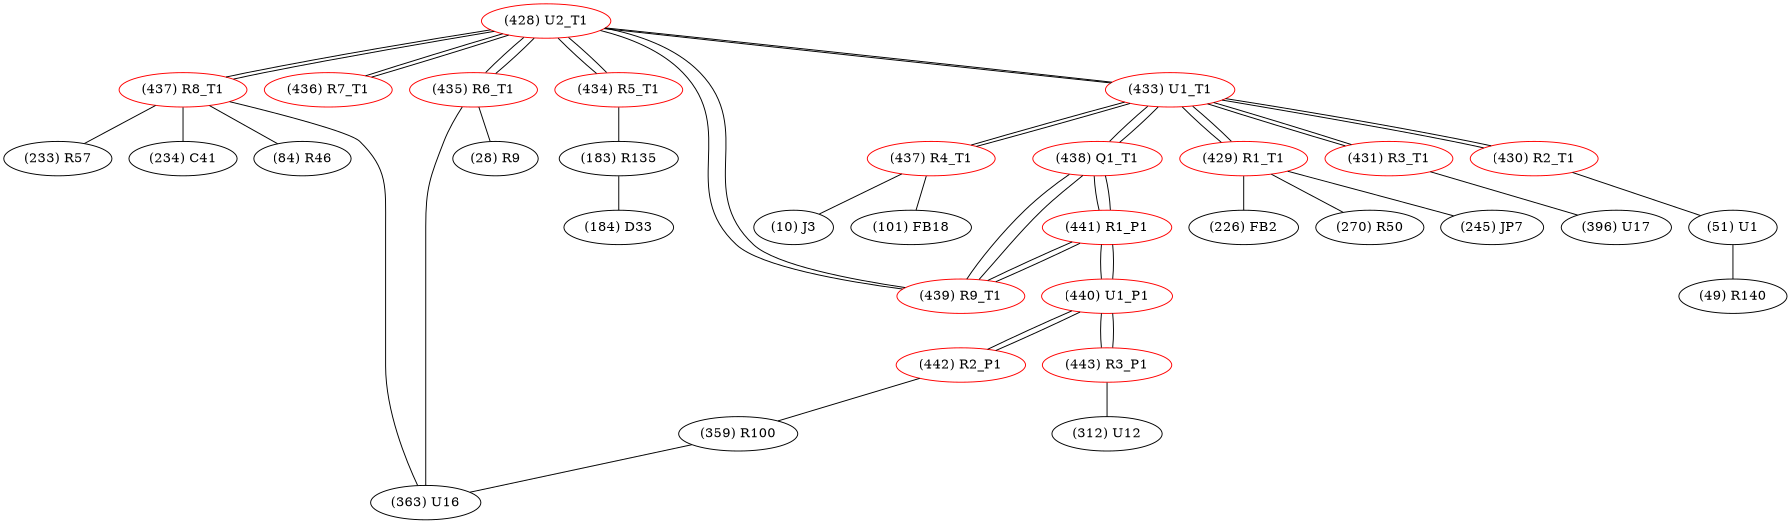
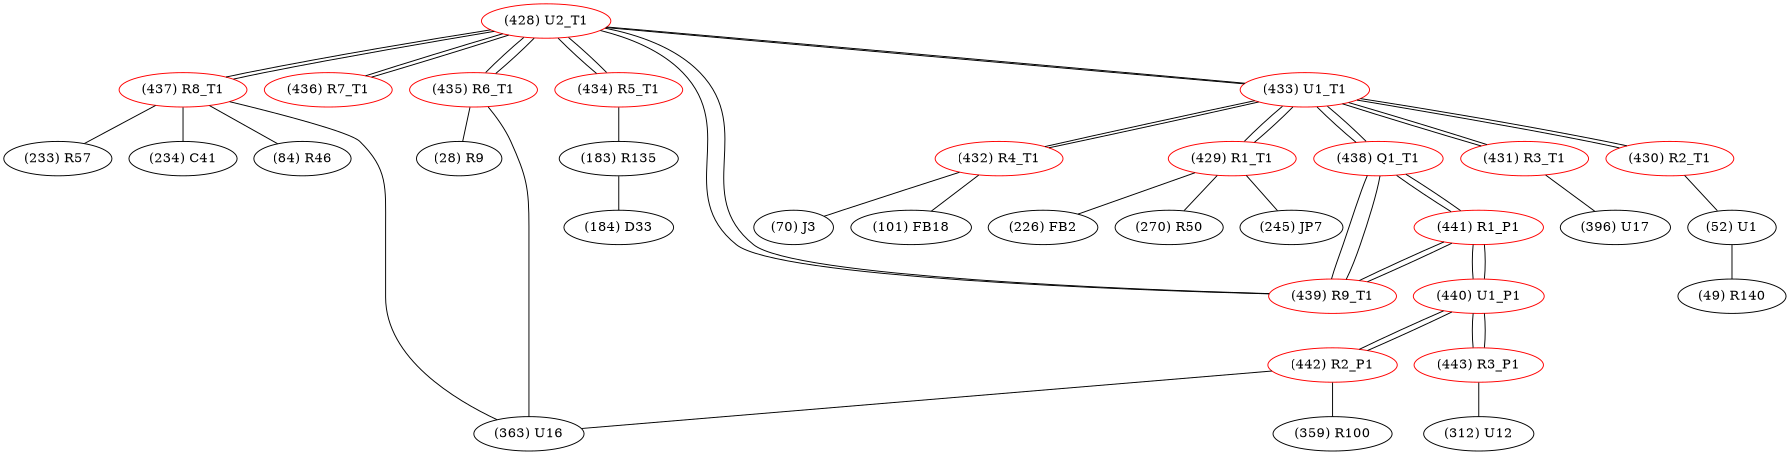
node "(437) R4_T1": label "(437) R4_T1" -> "(432) R4_T1"
node "(10) J3": label "(10) J3" -> "(70) J3"
node "(51) U1": label "(51) U1" -> "(52) U1"
edge "(359) R100" -- "(363) U16": now "(442) R2_P1" -- "(363) U16"
